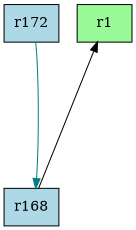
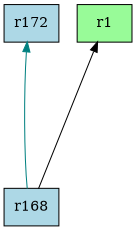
edge "r172" -> "r168": reversed
